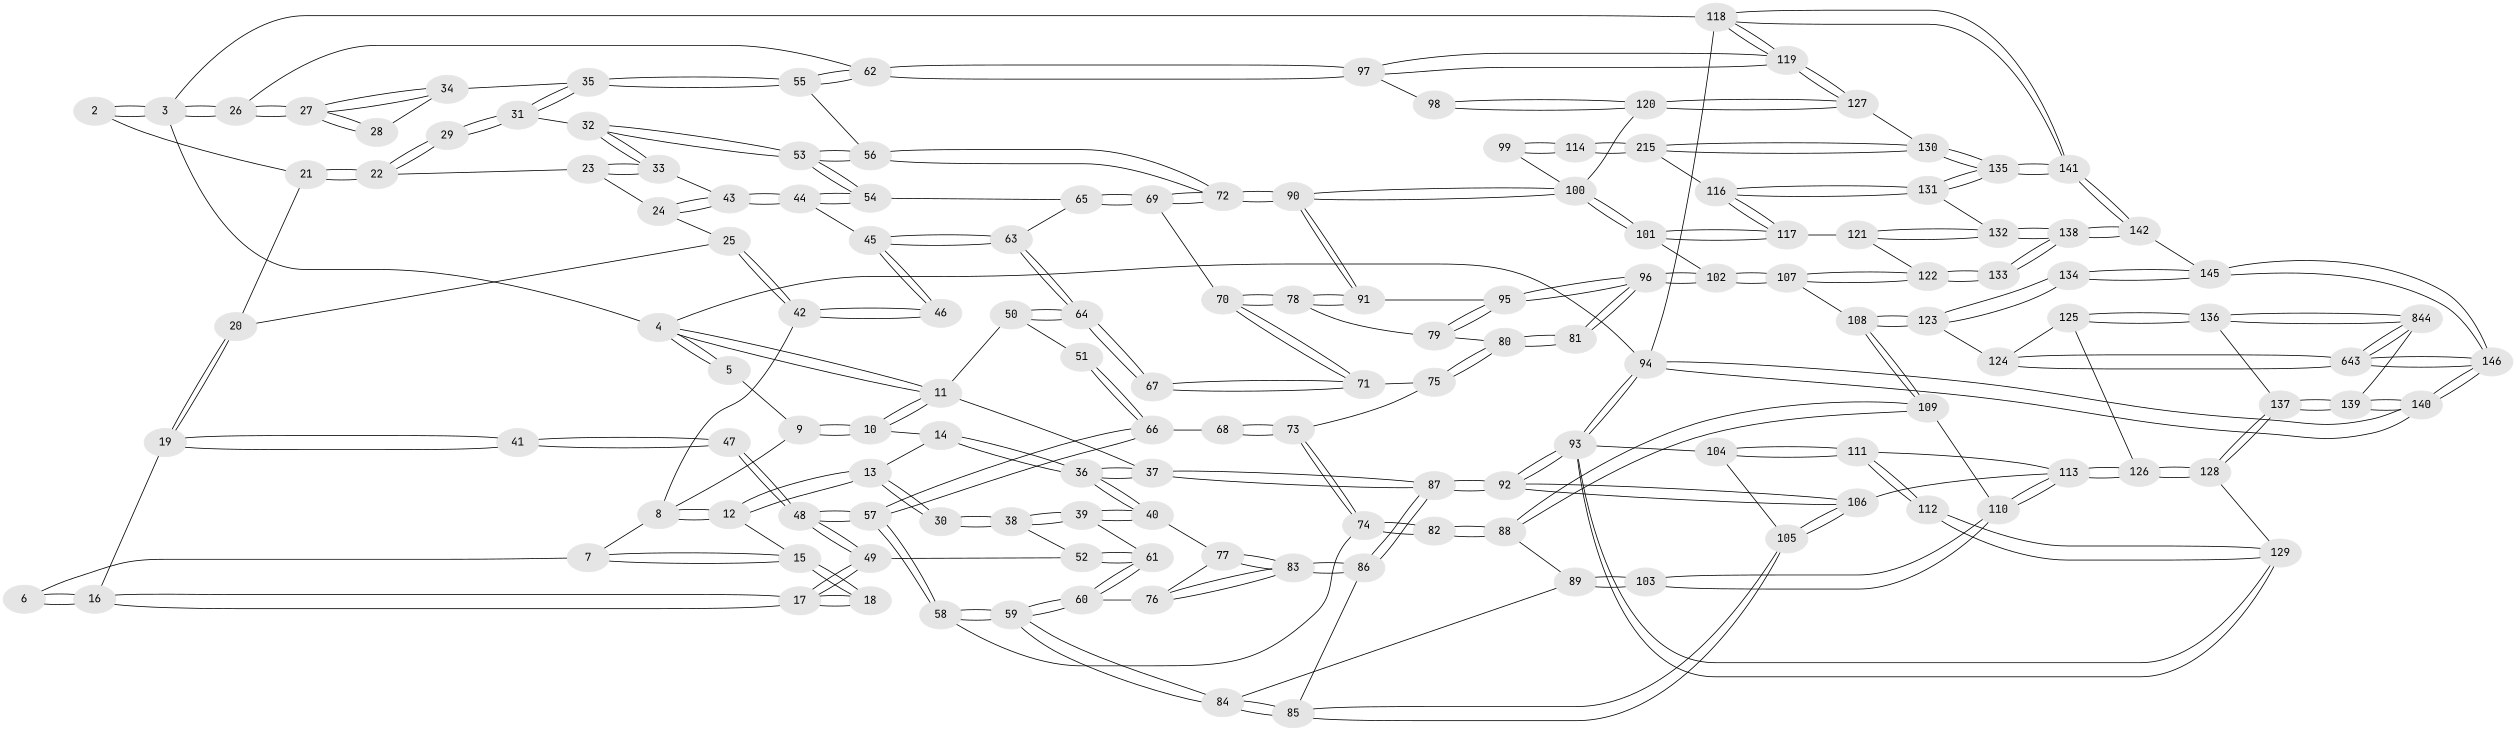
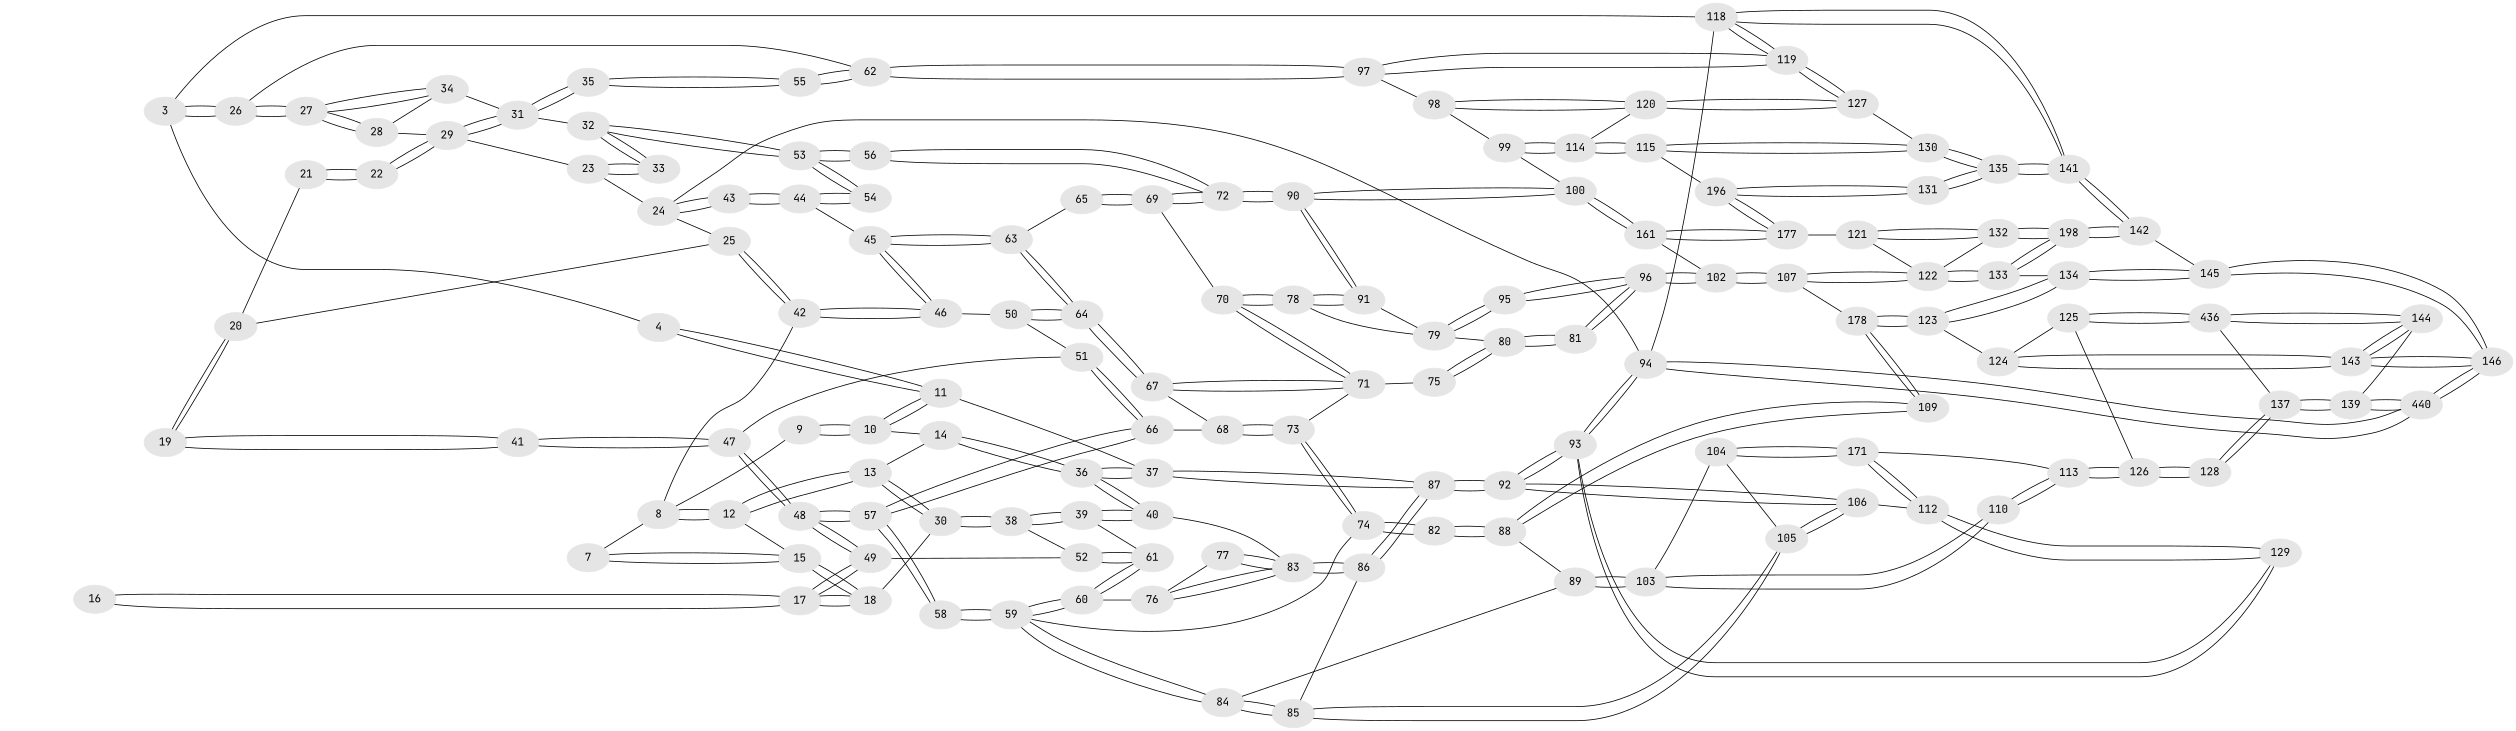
edge "35" -- "34": now "31" -- "34"
node "2": removed
edge "55" -- "56": removed
edge "98" -- "99": added
edge "28" -- "29": added
edge "120" -- "100": now "120" -- "114"
node "215": label "215" -> "115"
edge "23" -- "22": now "23" -- "29"
edge "33" -- "43": removed
node "116": label "116" -> "196"
edge "54" -- "65": removed
edge "131" -- "132": now "122" -- "132"
node "138": label "138" -> "198"
node "101": label "101" -> "161"
node "117": label "117" -> "177"
edge "4" -- "94": now "24" -- "94"
edge "133" -- "134": added
edge "91" -- "95": now "91" -- "79"
node "136": label "136" -> "436"
node "844": label "844" -> "144"
node "108": label "108" -> "178"
edge "50" -- "11": now "50" -- "46"
node "643": label "643" -> "143"
node "5": removed
edge "51" -- "47": added
node "140": label "140" -> "440"
edge "67" -- "68": added
edge "75" -- "73": now "71" -- "73"
edge "93" -- "104": now "103" -- "104"
node "111": label "111" -> "171"
edge "109" -- "110": removed
edge "113" -- "106": now "112" -- "106"
edge "128" -- "129": removed
edge "19" -- "16": removed
edge "40" -- "77": now "40" -- "83"
edge "30" -- "18": added
node "6": removed
edge "74" -- "58": now "74" -- "59"
